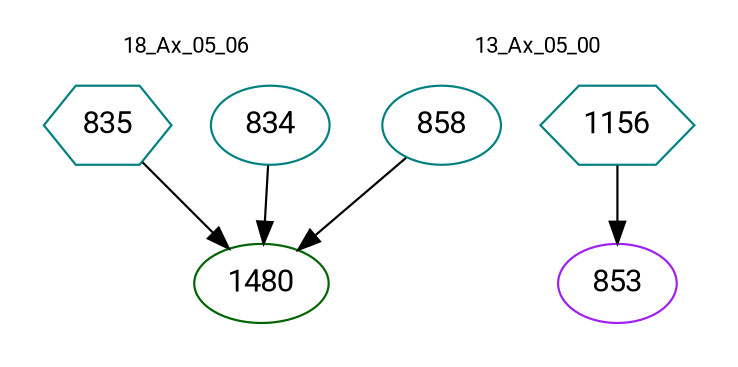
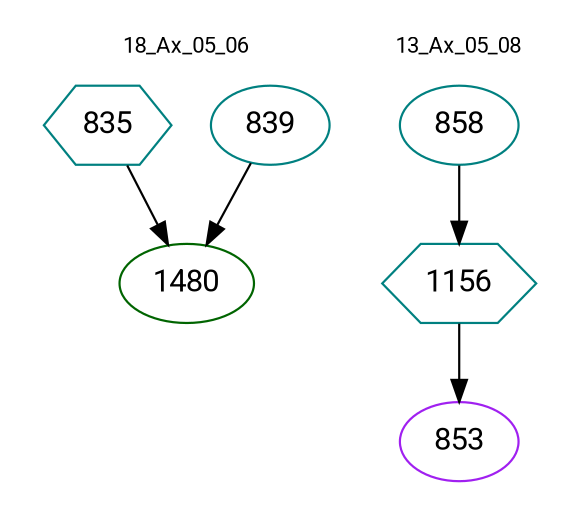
cluster "13_Ax_05_00": label "13_Ax_05_00" -> "13_Ax_05_08"
node "834": label "834" -> "839"
edge "858" -> "1480": now "858" -> "1156"
